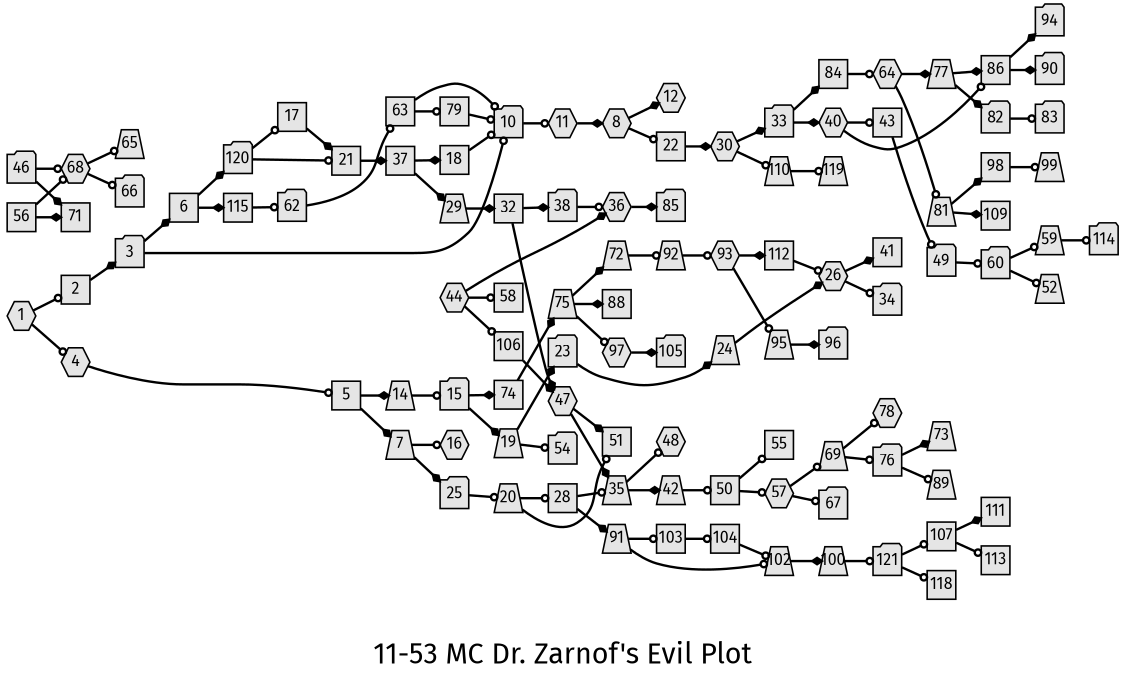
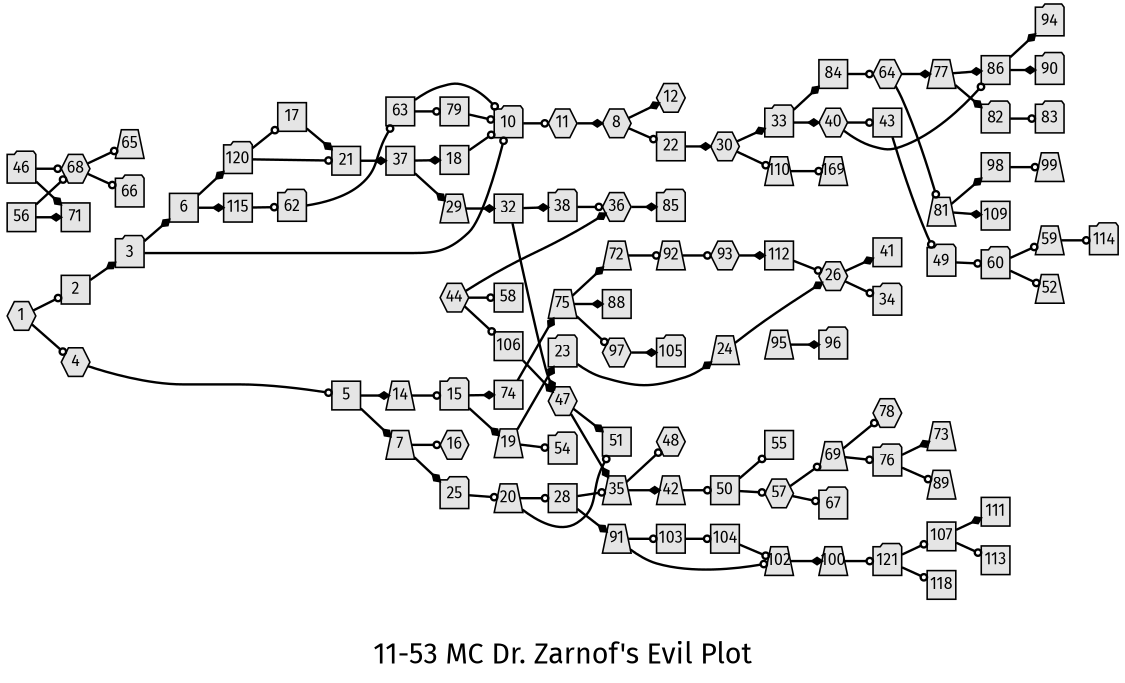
node "119": label "119" -> "169"
edge "93" -> "95": removed
